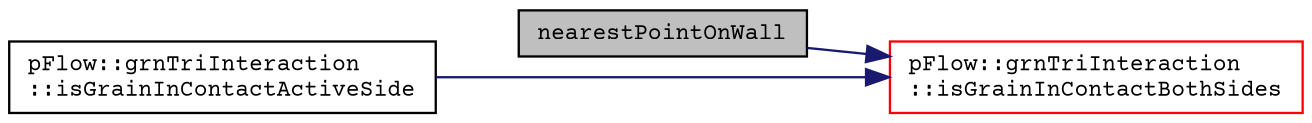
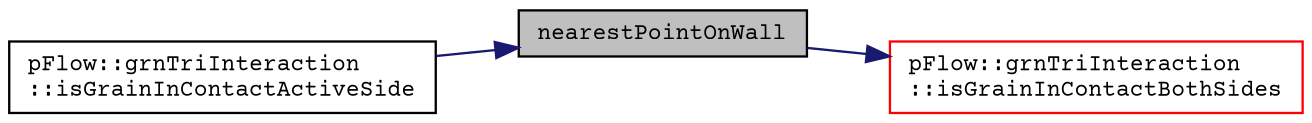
edge "pFlow::grnTriInteraction ::isGrainInContactActiveSide" -> "pFlow::grnTriInteraction ::isGrainInContactBothSides": now "pFlow::grnTriInteraction ::isGrainInContactActiveSide" -> "nearestPointOnWall"
